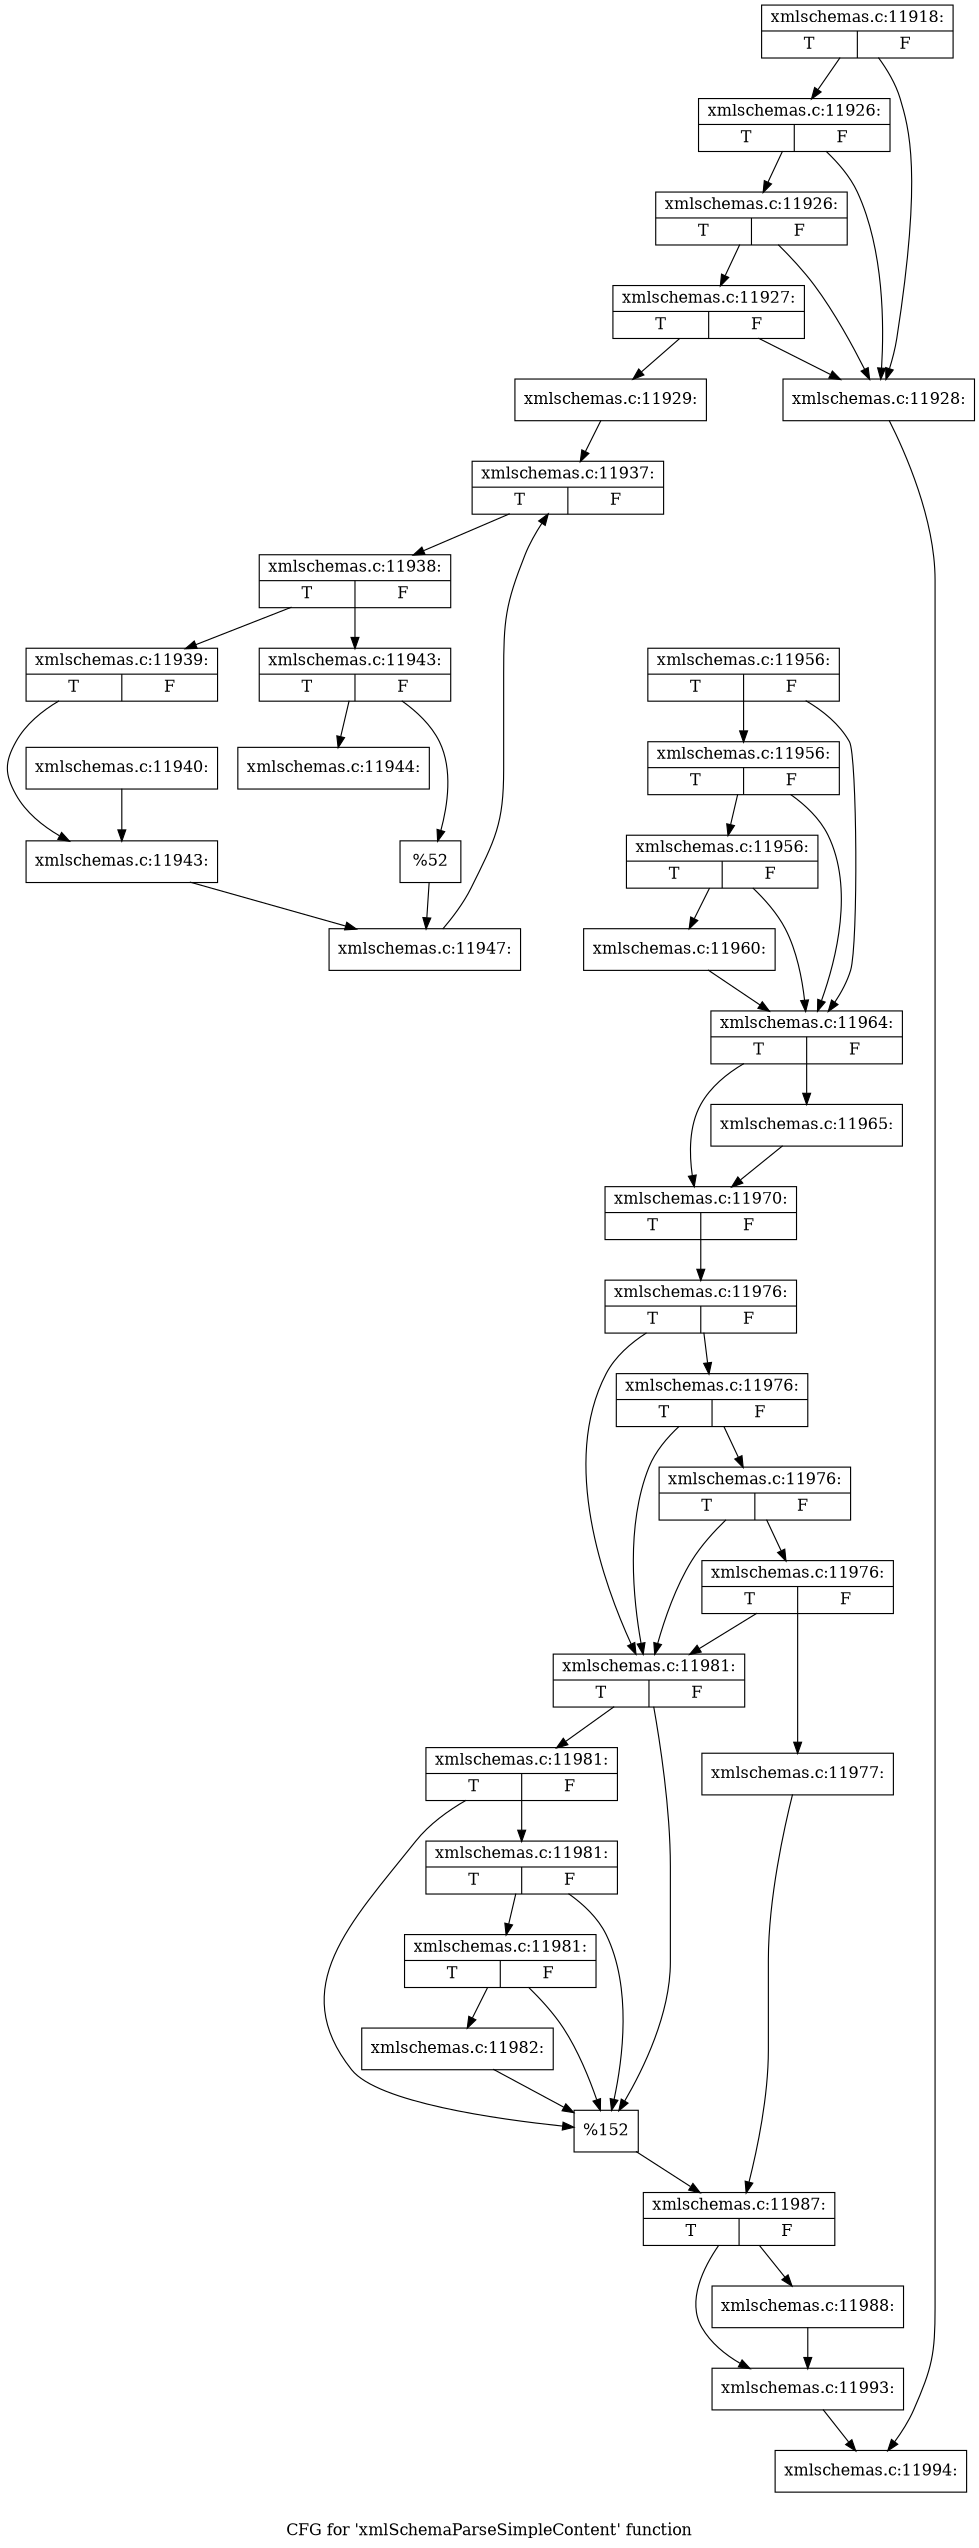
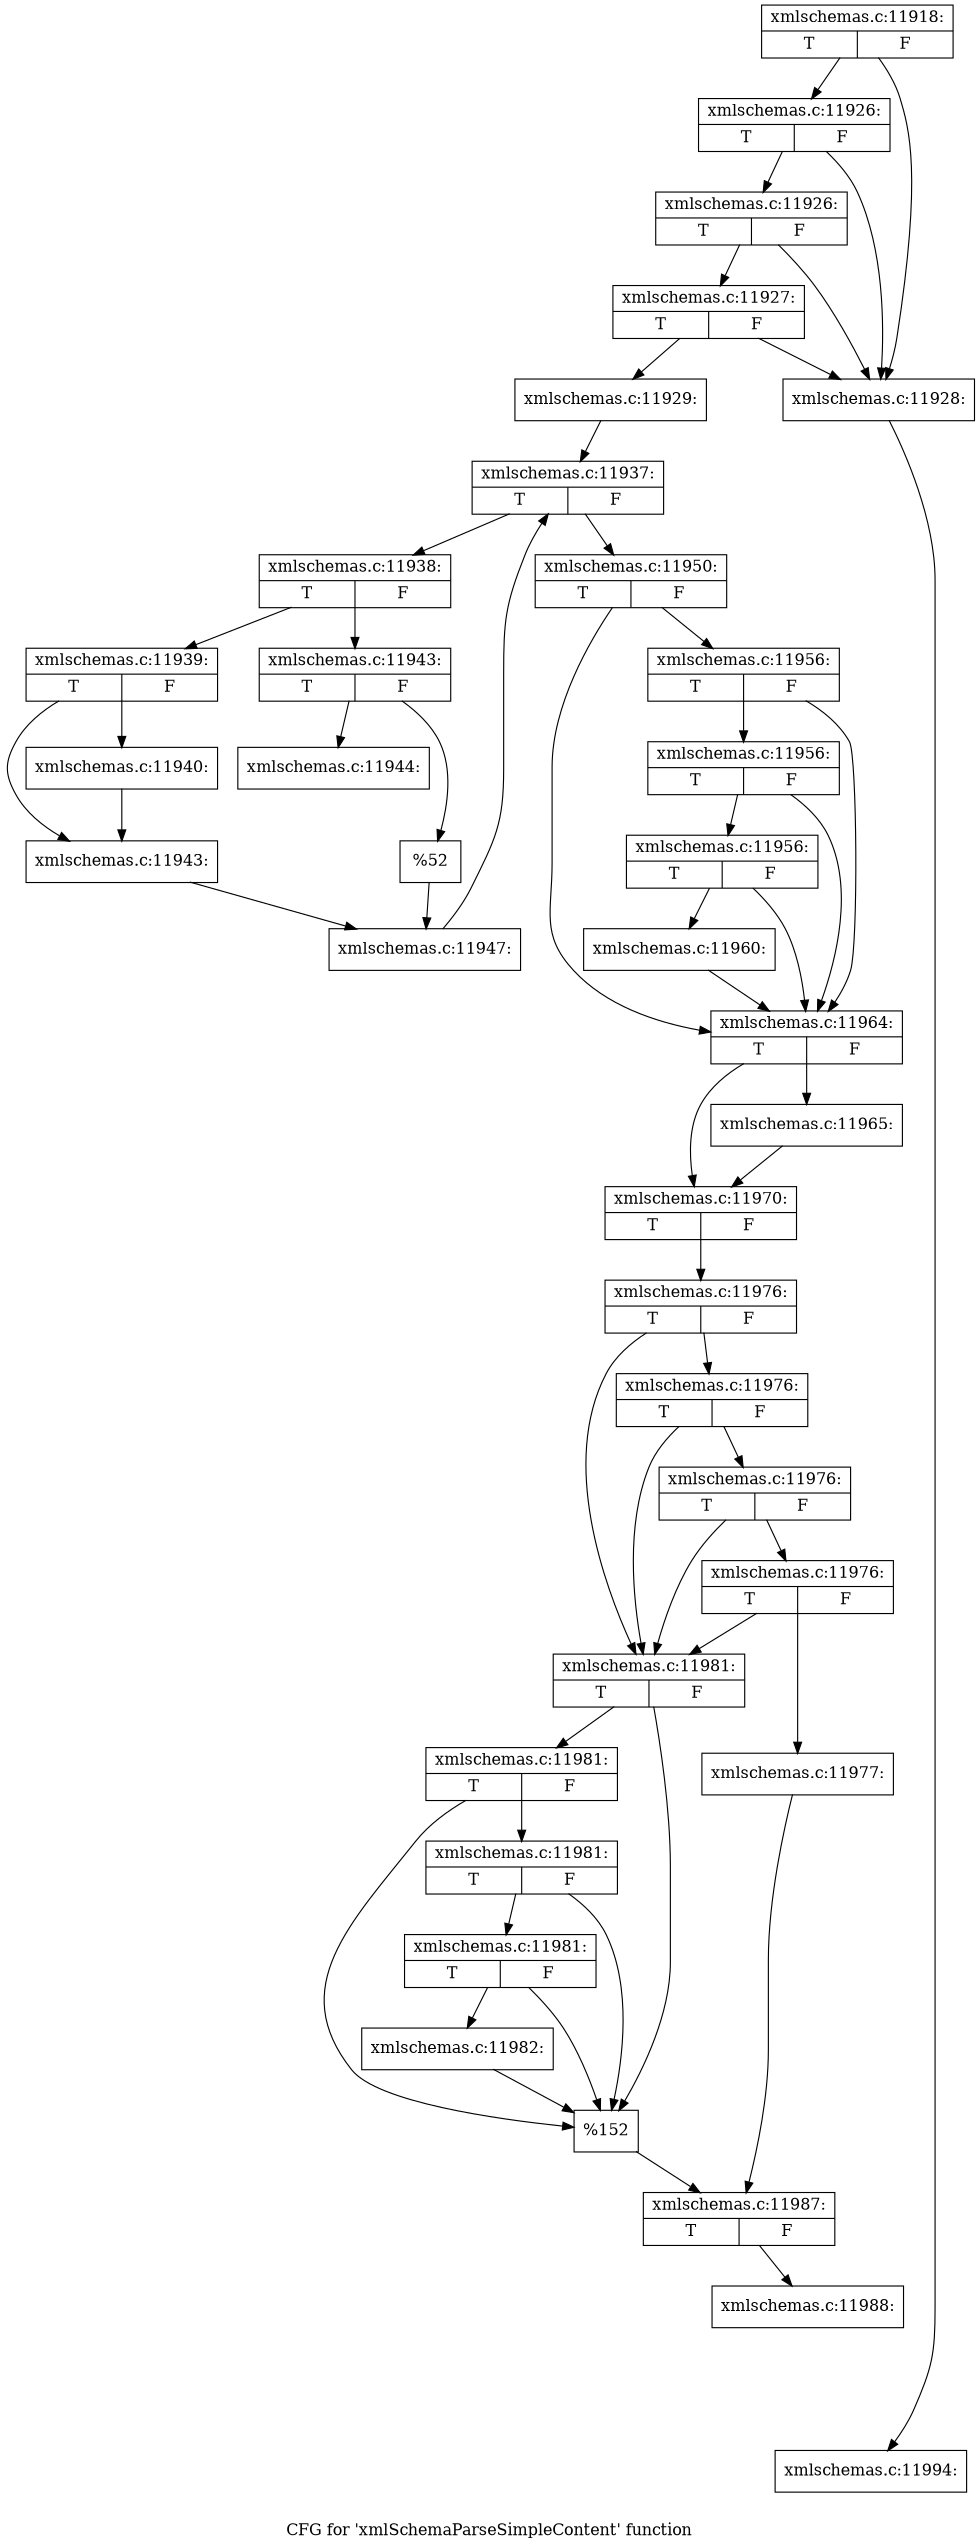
node "xmlschemas.c:11950:": added
edge "xmlschemas.c:11939:" -> "xmlschemas.c:11940:": added
node "xmlschemas.c:11993:": removed
